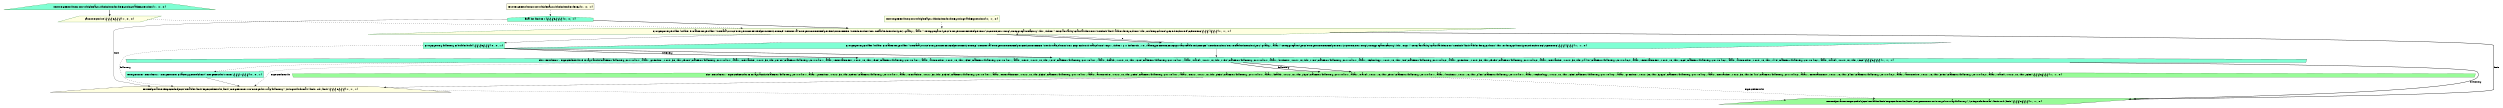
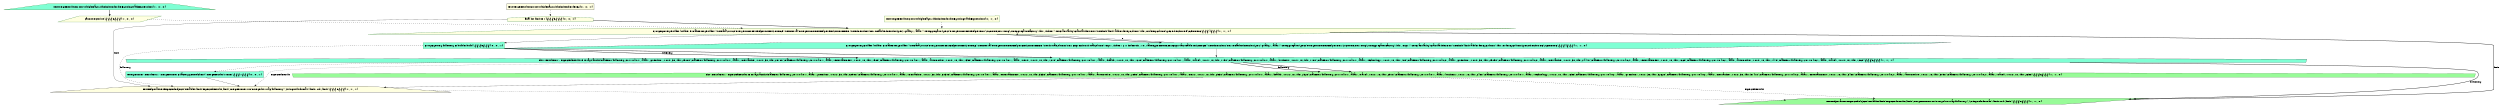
node "final int limit = 14@@@3@@@['0', '0', '1']": fillcolor aquamarine -> lightyellow
